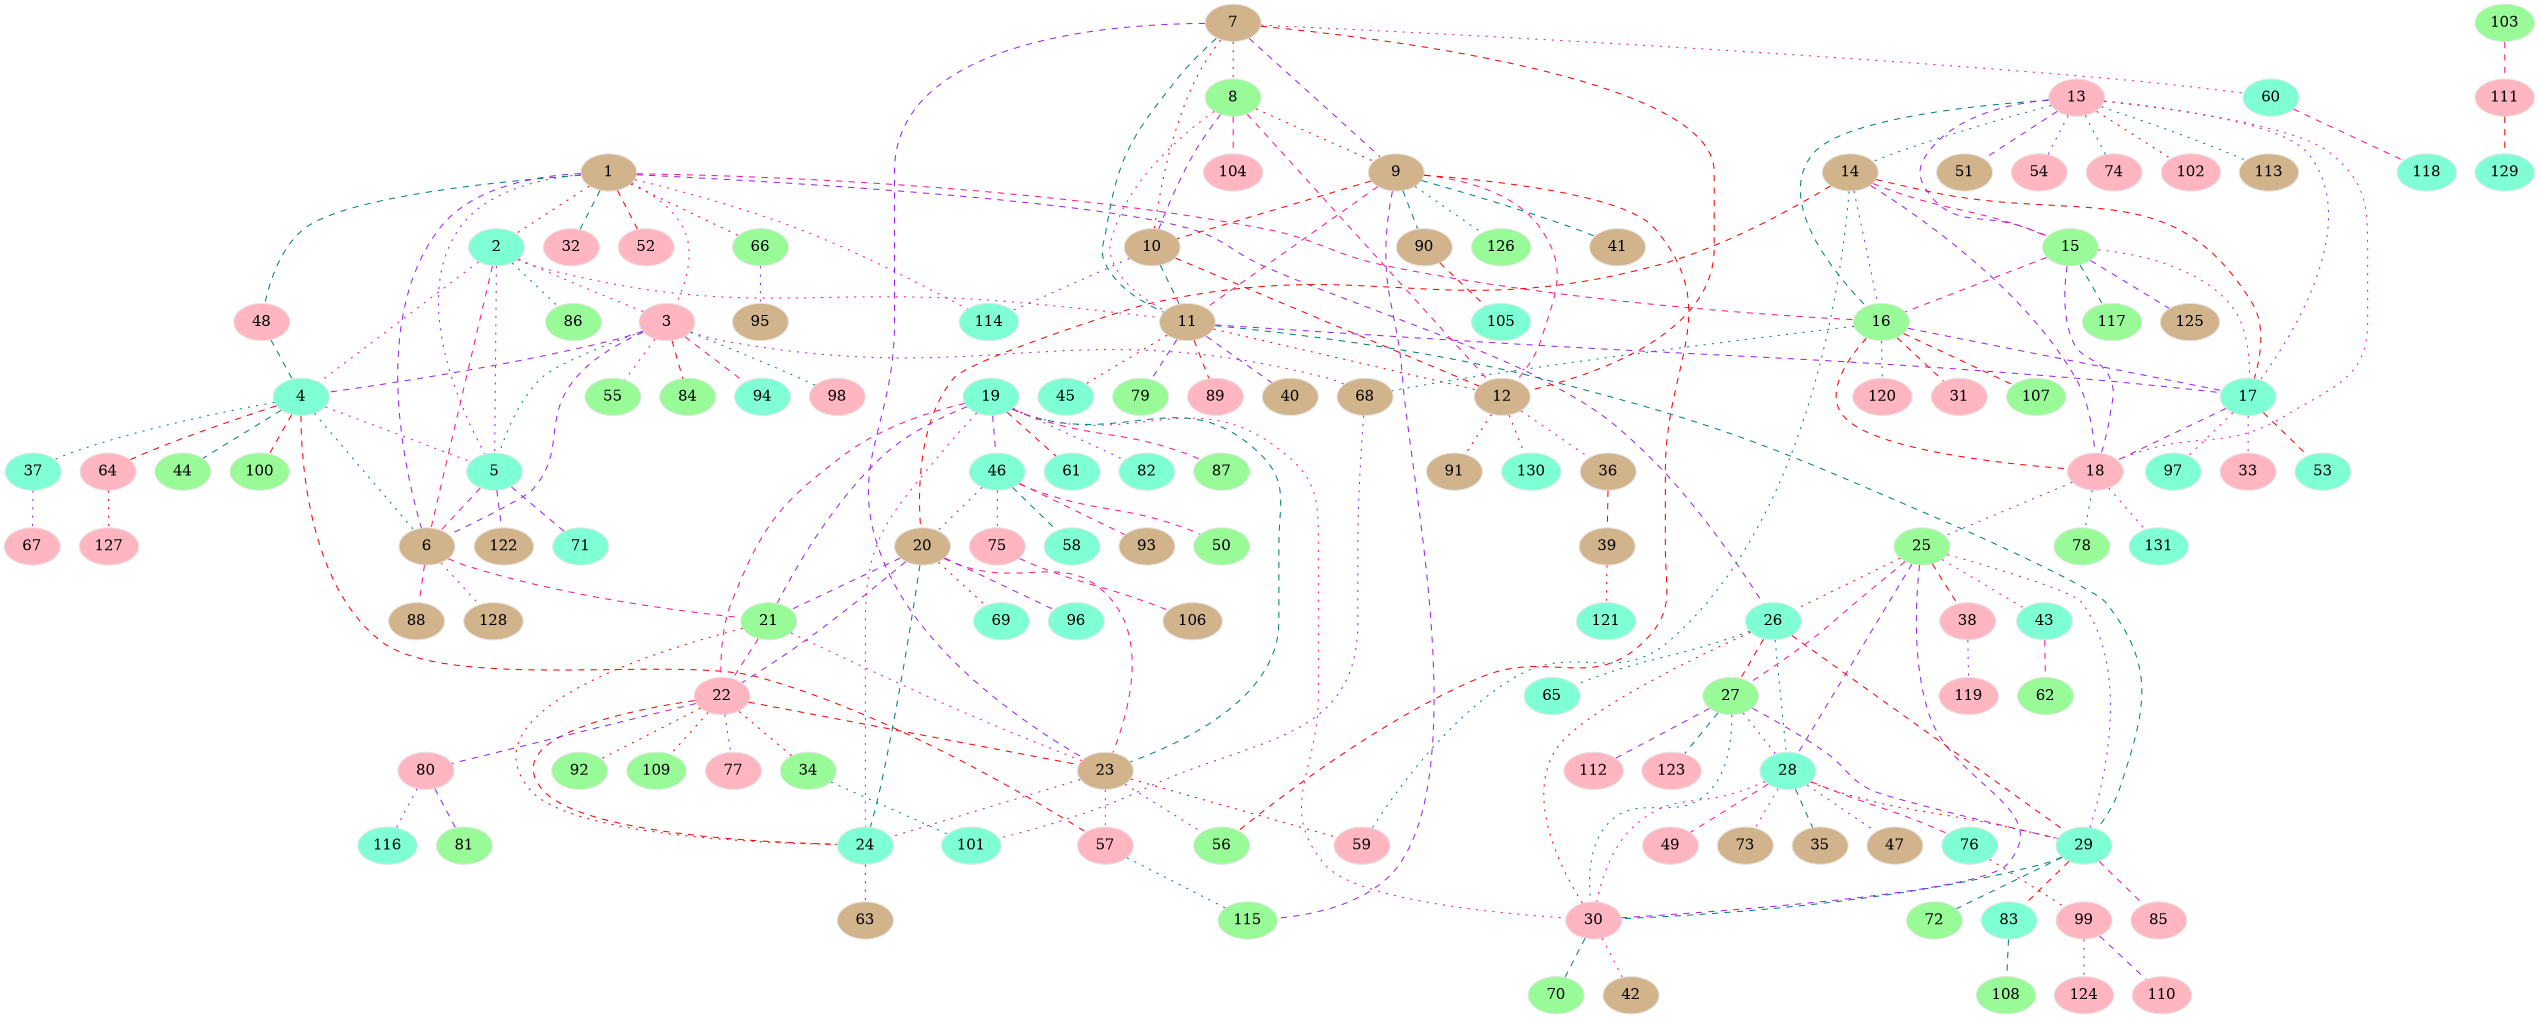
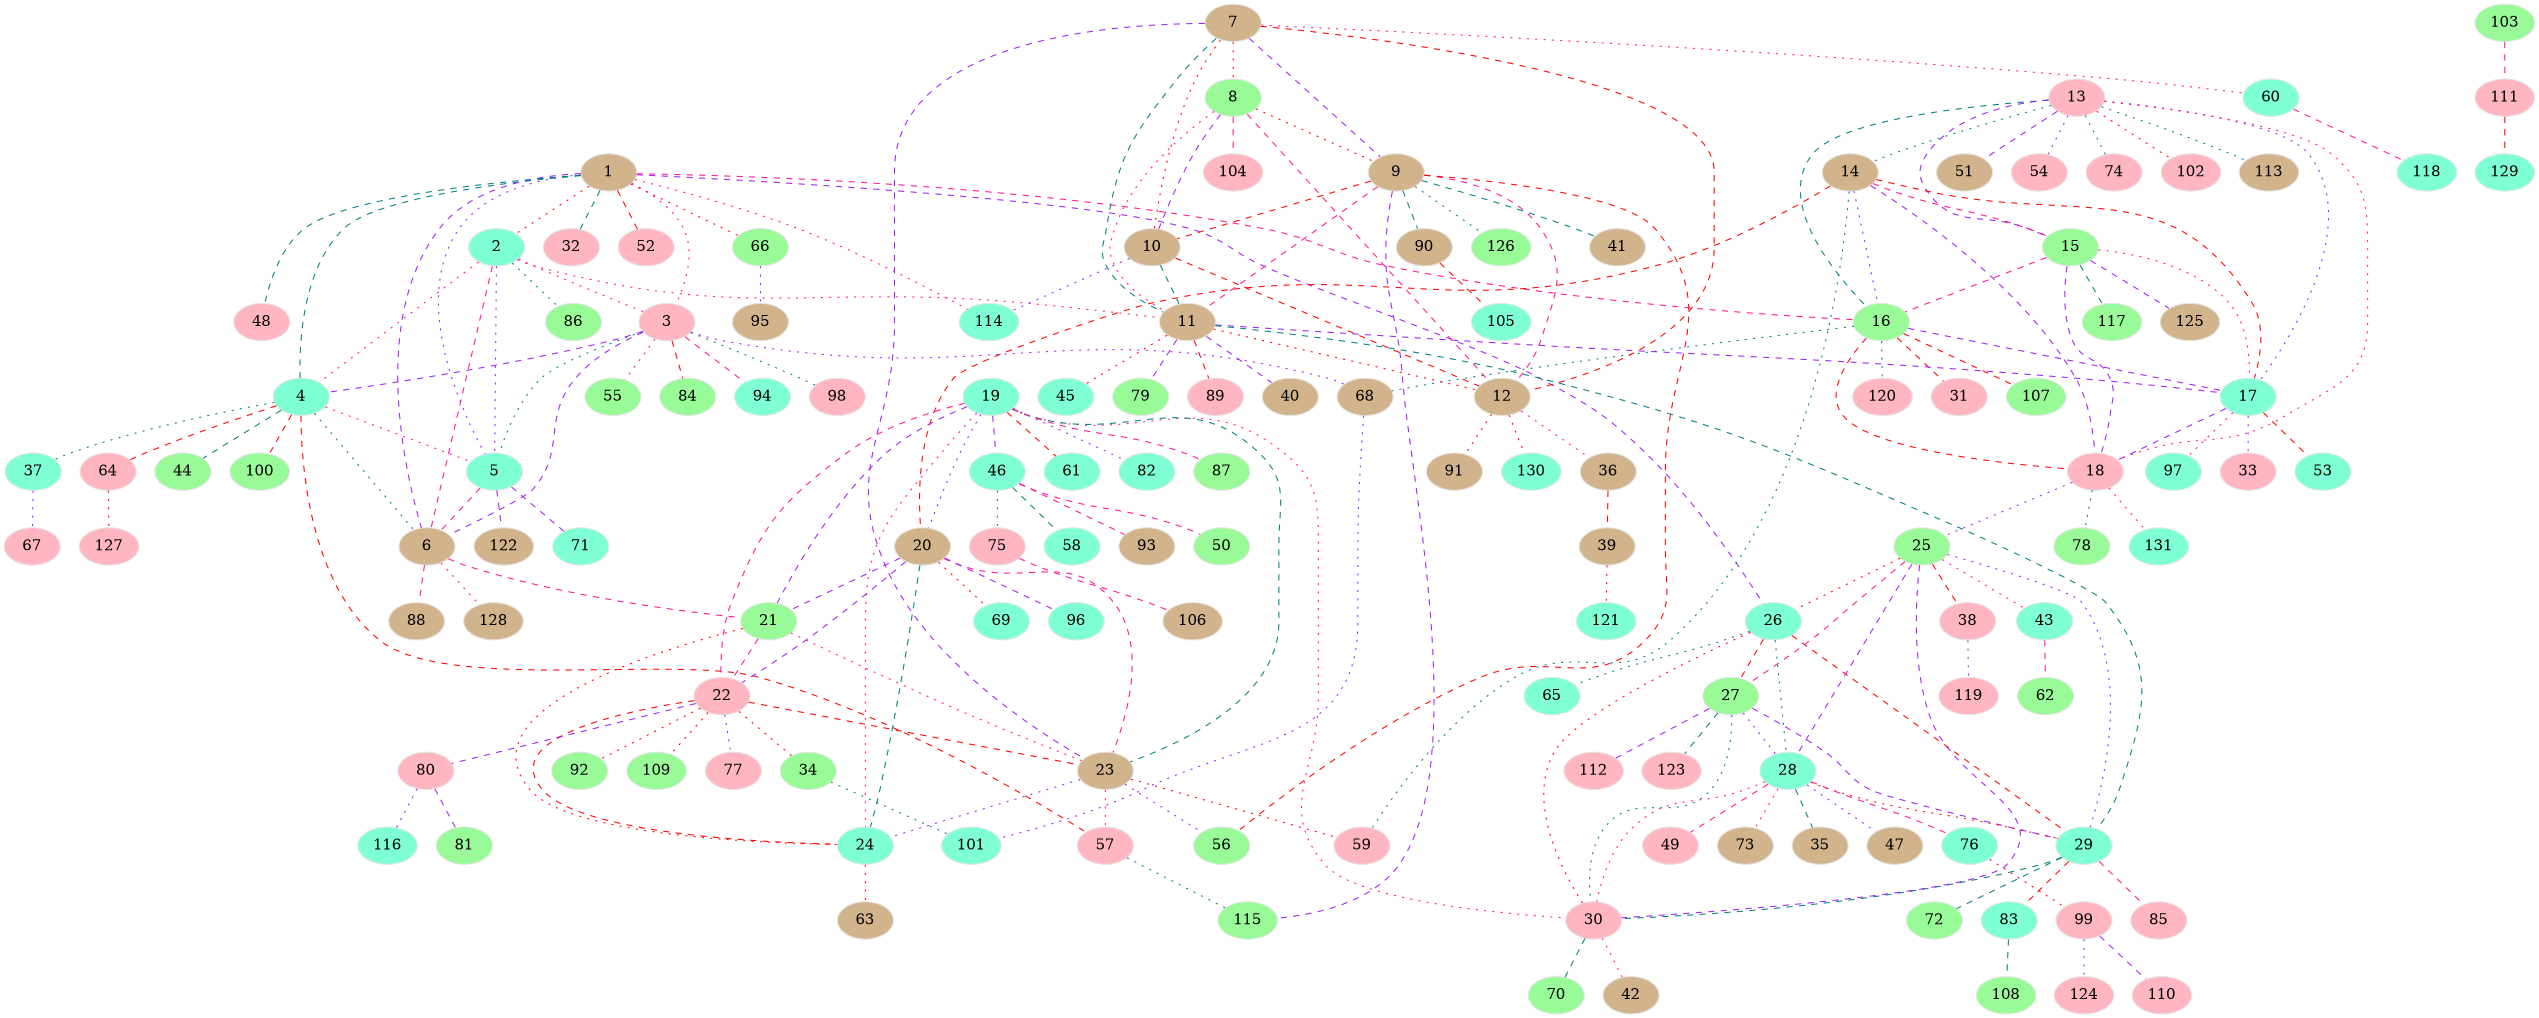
edge "48" -- "4": now "1" -- "4"
edge "46" -- "20": now "19" -- "20"
